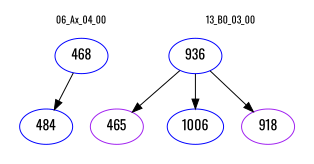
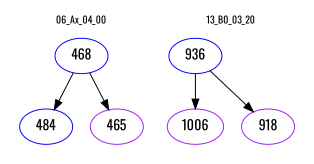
cluster "13_B0_03_00": label "13_B0_03_00" -> "13_B0_03_20"
edge "936" -> "465": now "468" -> "465"
node "1006": color blue -> purple
